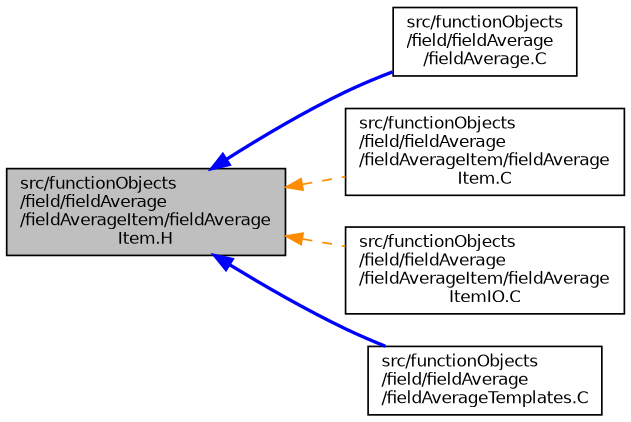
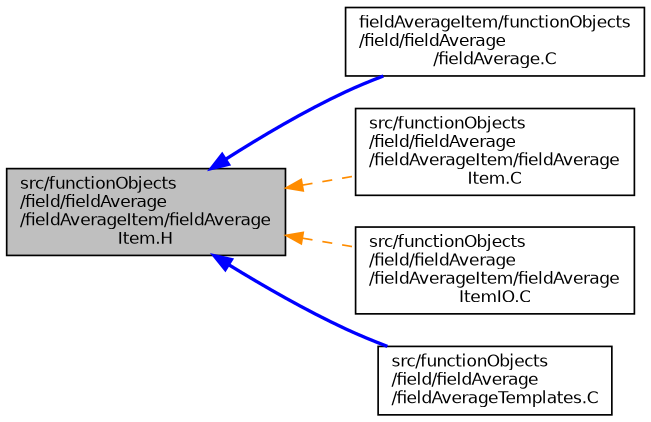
node "src/functionObjects /field/fieldAverage /fieldAverage.C": label "src/functionObjects /field/fieldAverage /fieldAverage.C" -> "fieldAverageItem/functionObjects /field/fieldAverage /fieldAverage.C"
